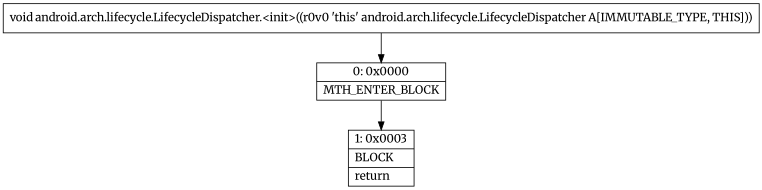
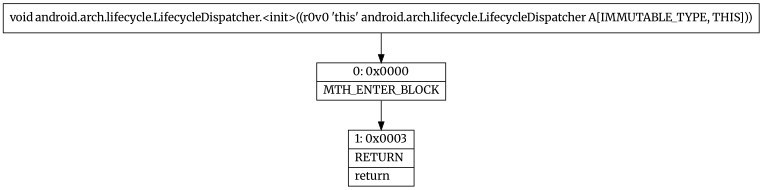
node "1: 0x0003": text "BLOCK" -> "RETURN"
